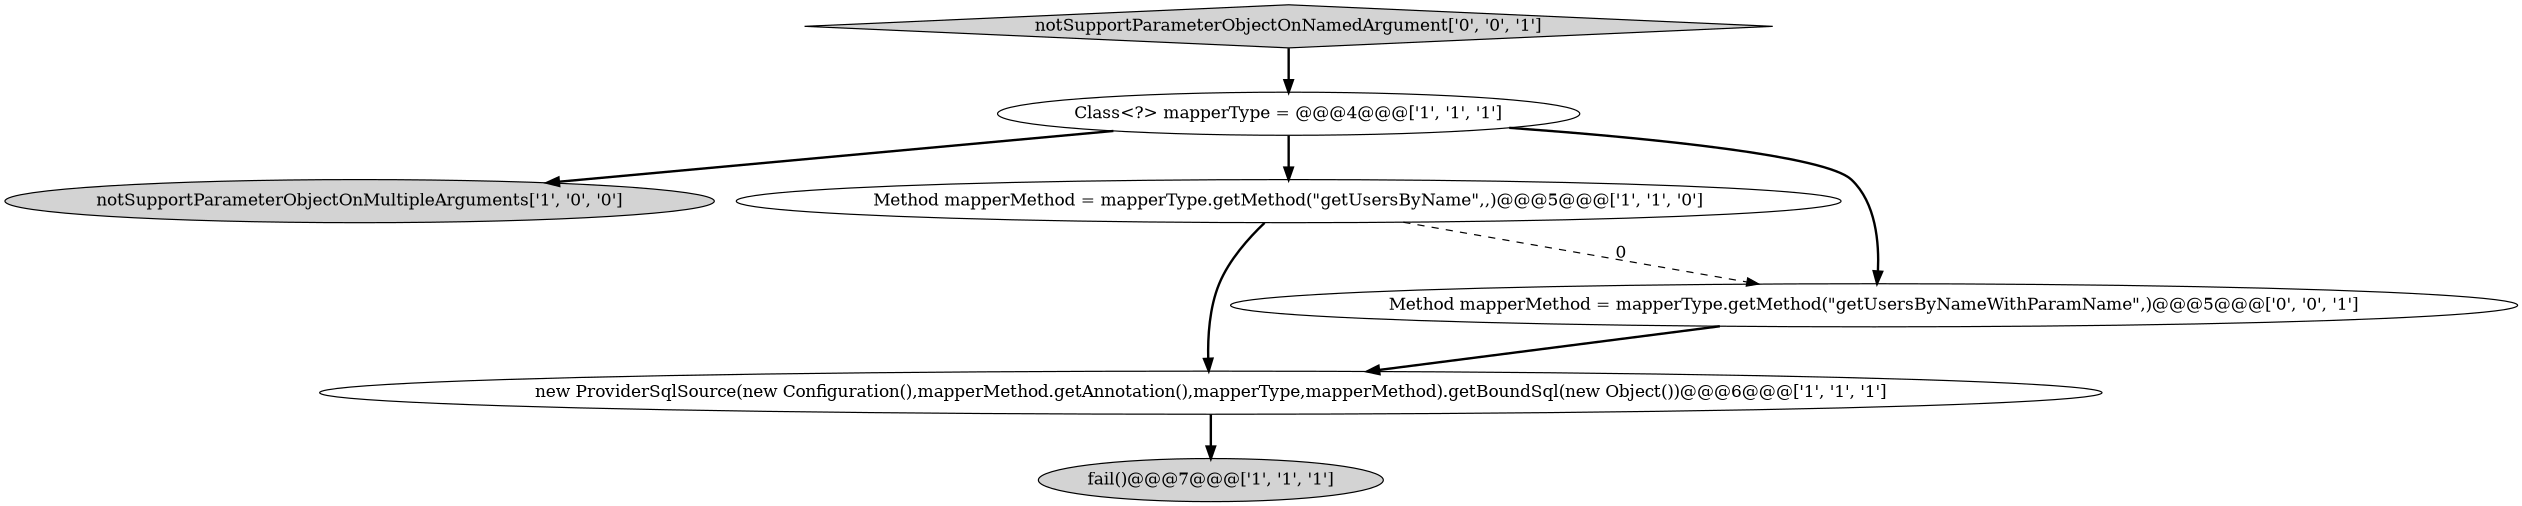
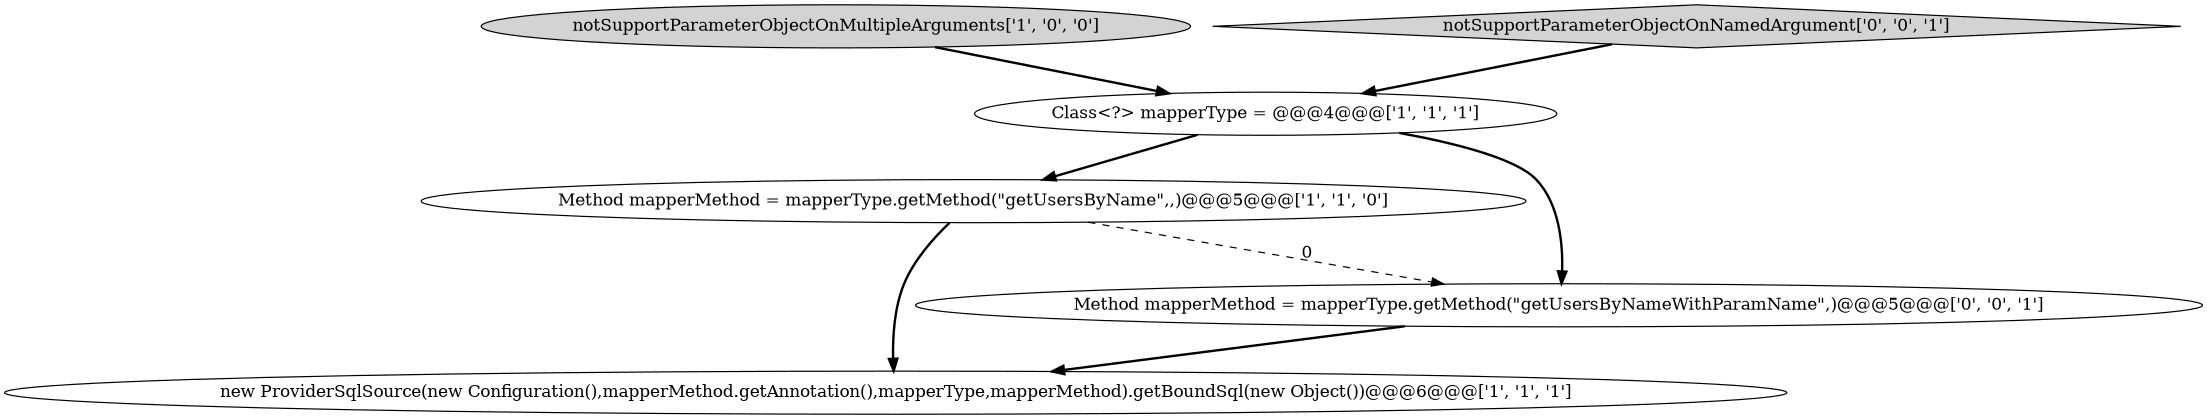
edge "Class<?> mapperType = @@@4@@@['1', '1', '1']" -> "notSupportParameterObjectOnMultipleArguments['1', '0', '0']": reversed
node "fail()@@@7@@@['1', '1', '1']": removed
